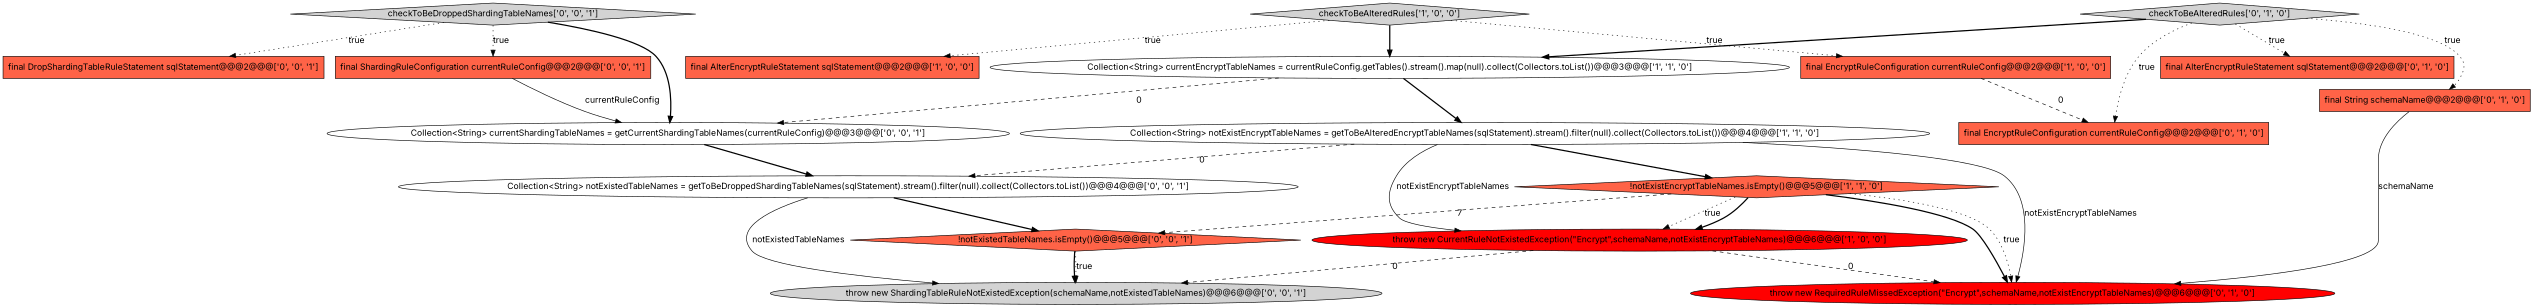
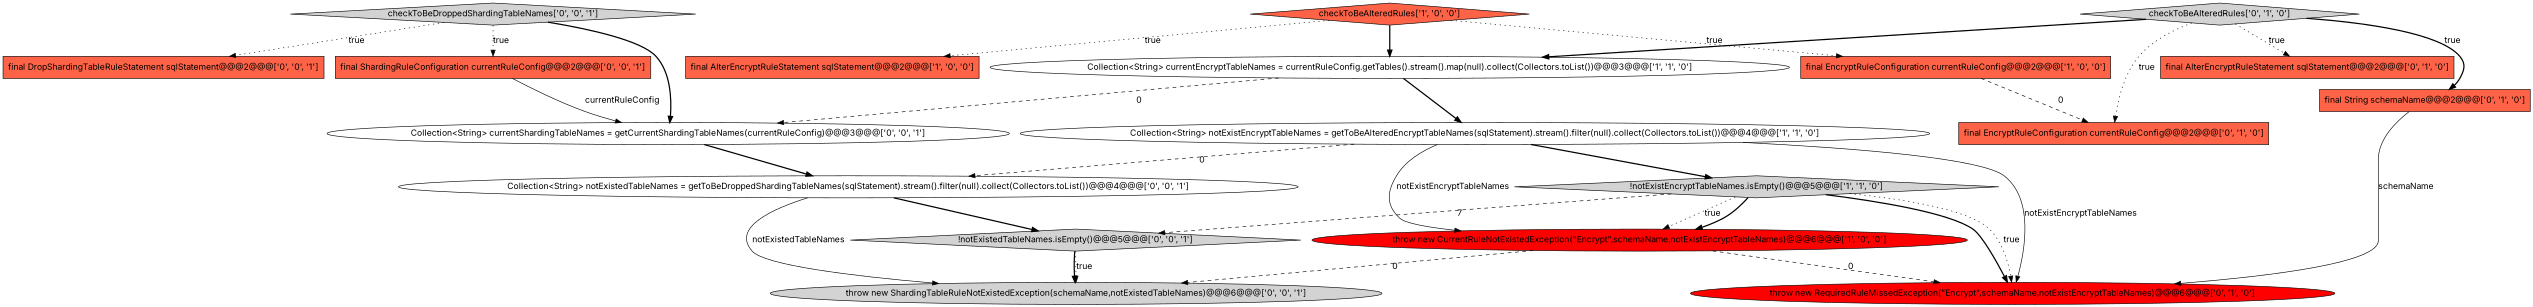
node "checkToBeAlteredRules['1', '0', '0']": fillcolor lightgray -> tomato
edge "checkToBeAlteredRules['0', '1', '0']" -> "final String schemaName@@@2@@@['0', '1', '0']": style dotted -> bold
node "!notExistEncryptTableNames.isEmpty()@@@5@@@['1', '1', '0']": fillcolor tomato -> lightgray
node "!notExistedTableNames.isEmpty()@@@5@@@['0', '0', '1']": fillcolor tomato -> lightgray
